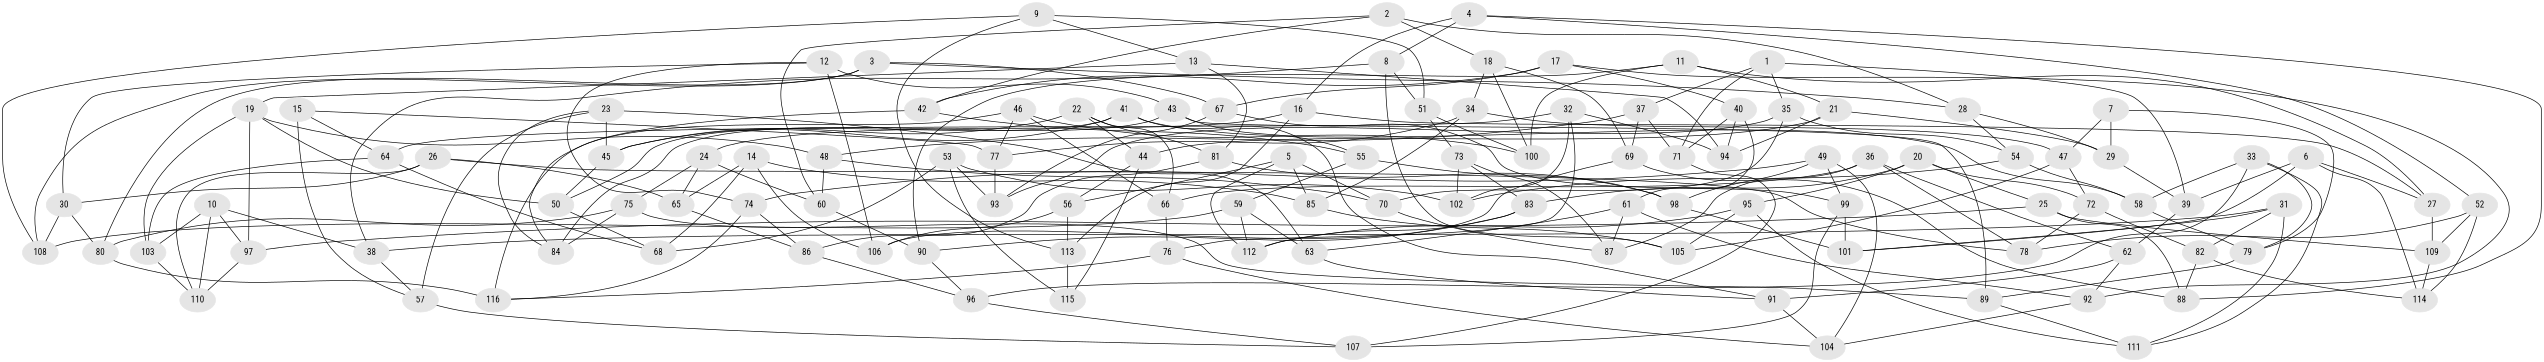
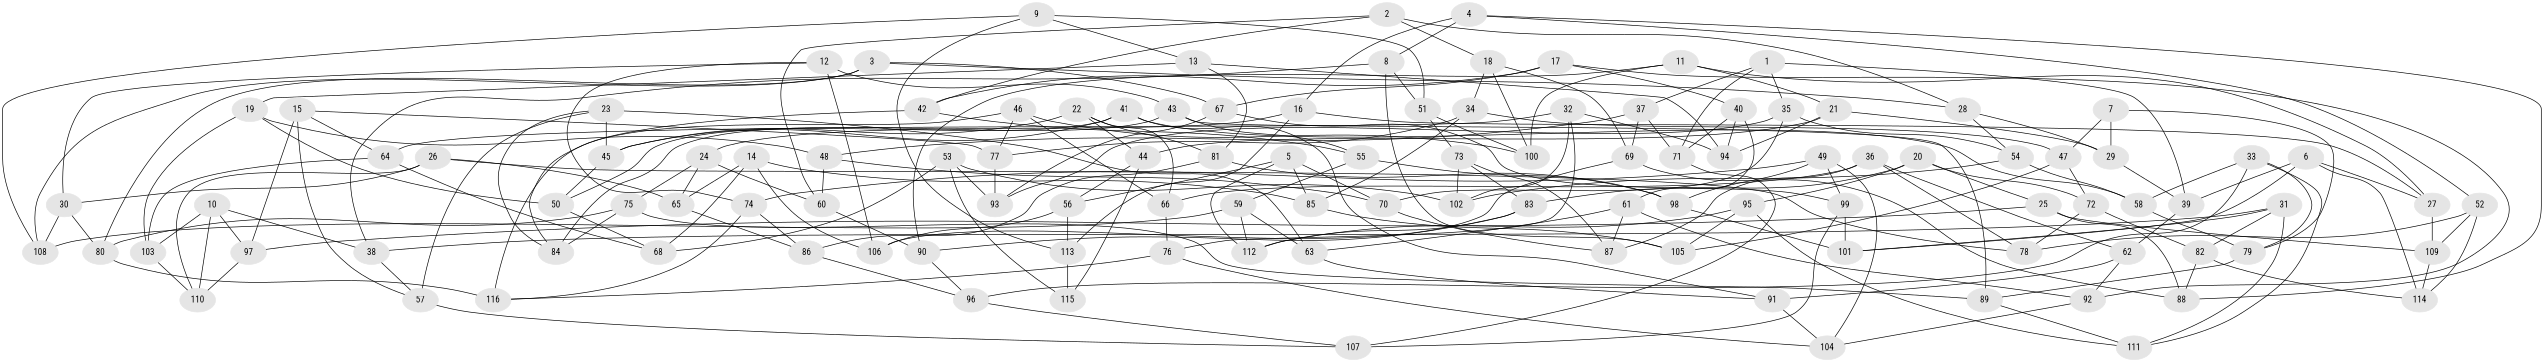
edge "19" -- "97": now "15" -- "97"
